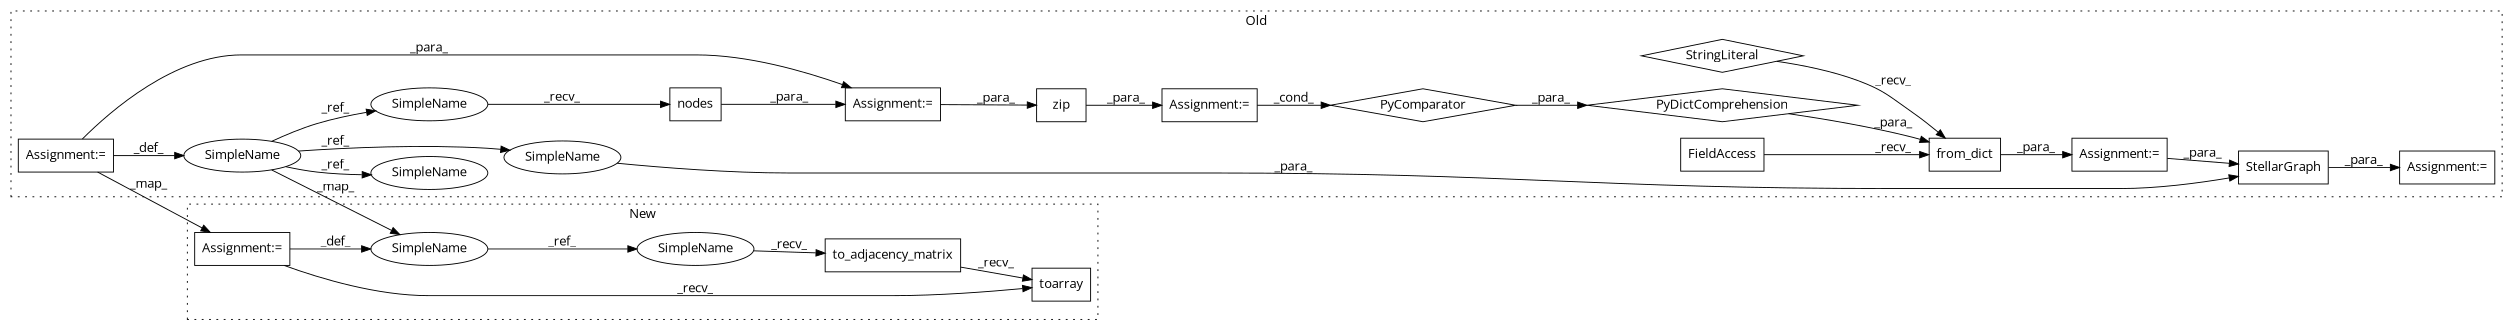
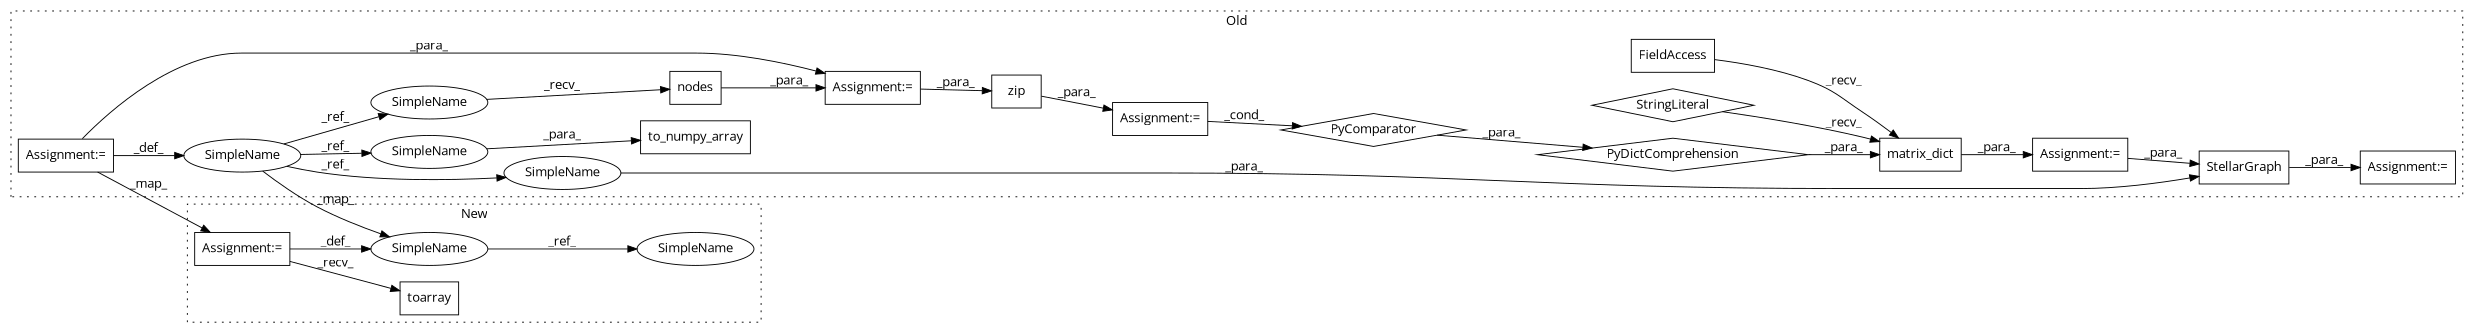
node "to_numpy_array": added
node "from_dict": label "from_dict" -> "matrix_dict"
node "to_adjacency_matrix": removed
